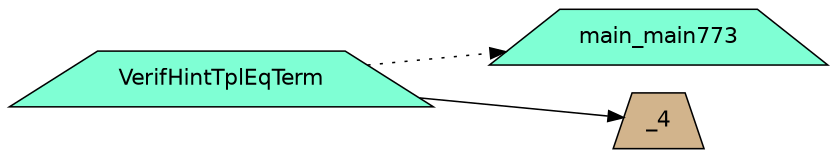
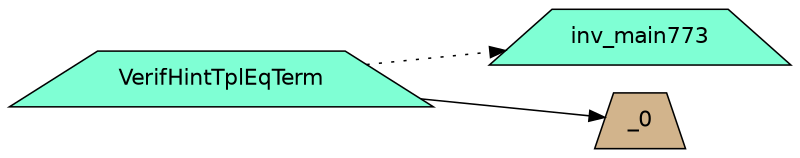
node "main_main773": label "main_main773" -> "inv_main773"
node "_4": label "_4" -> "_0"
